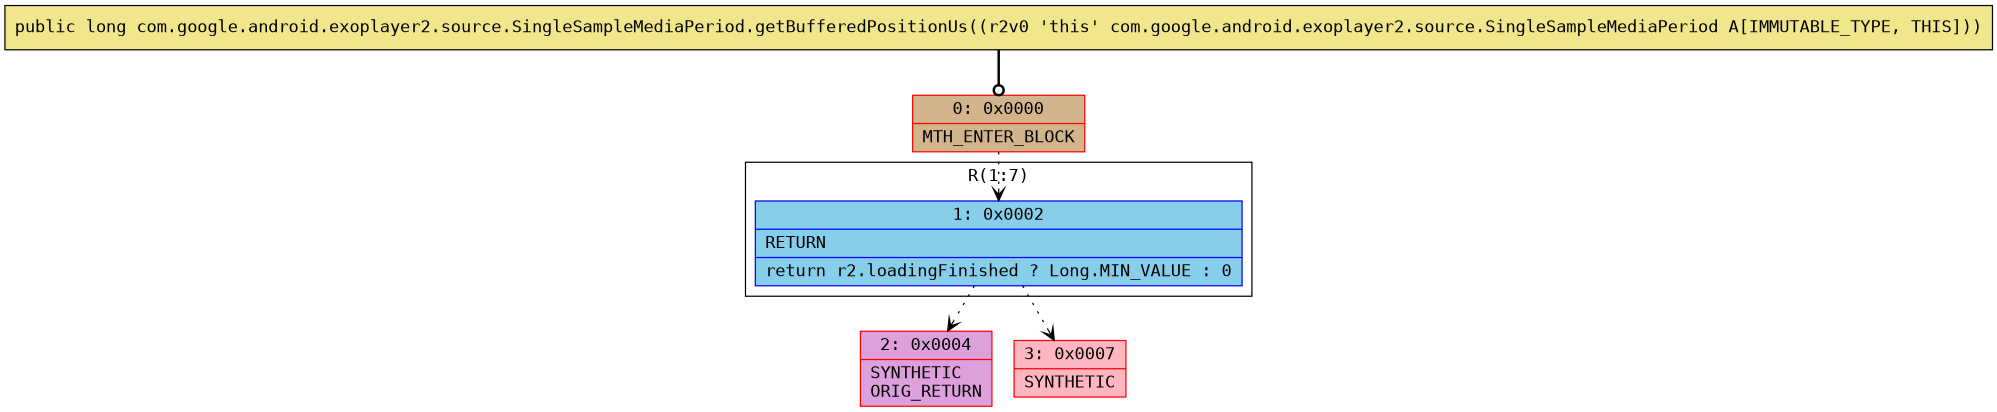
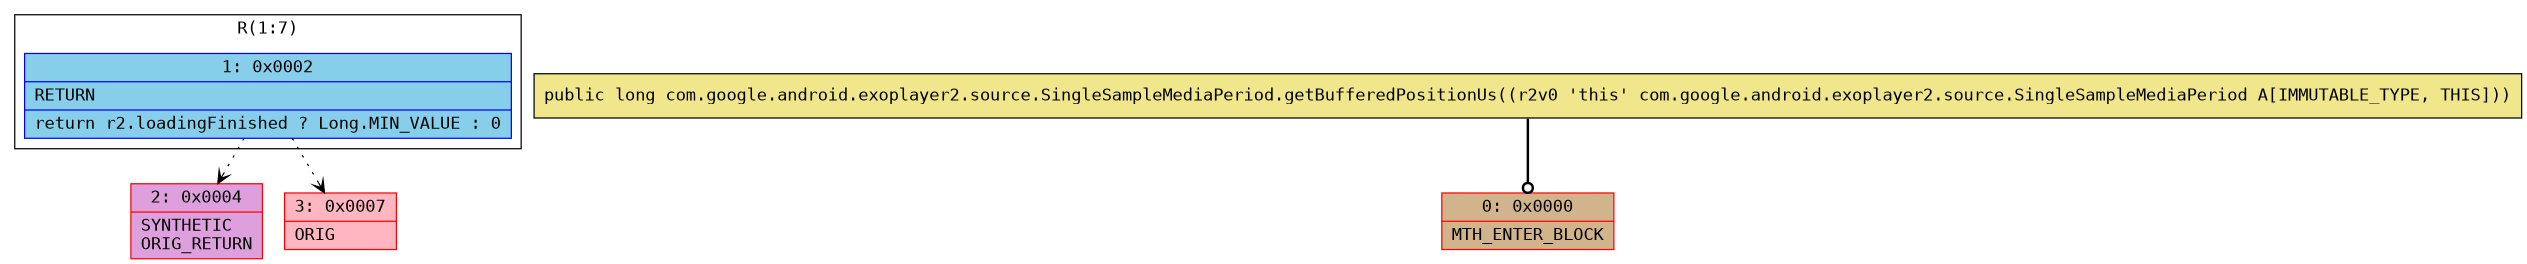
edge "0: 0x0000" -> "1: 0x0002": removed
node "3: 0x0007": text "SYNTHETIC" -> "ORIG"
